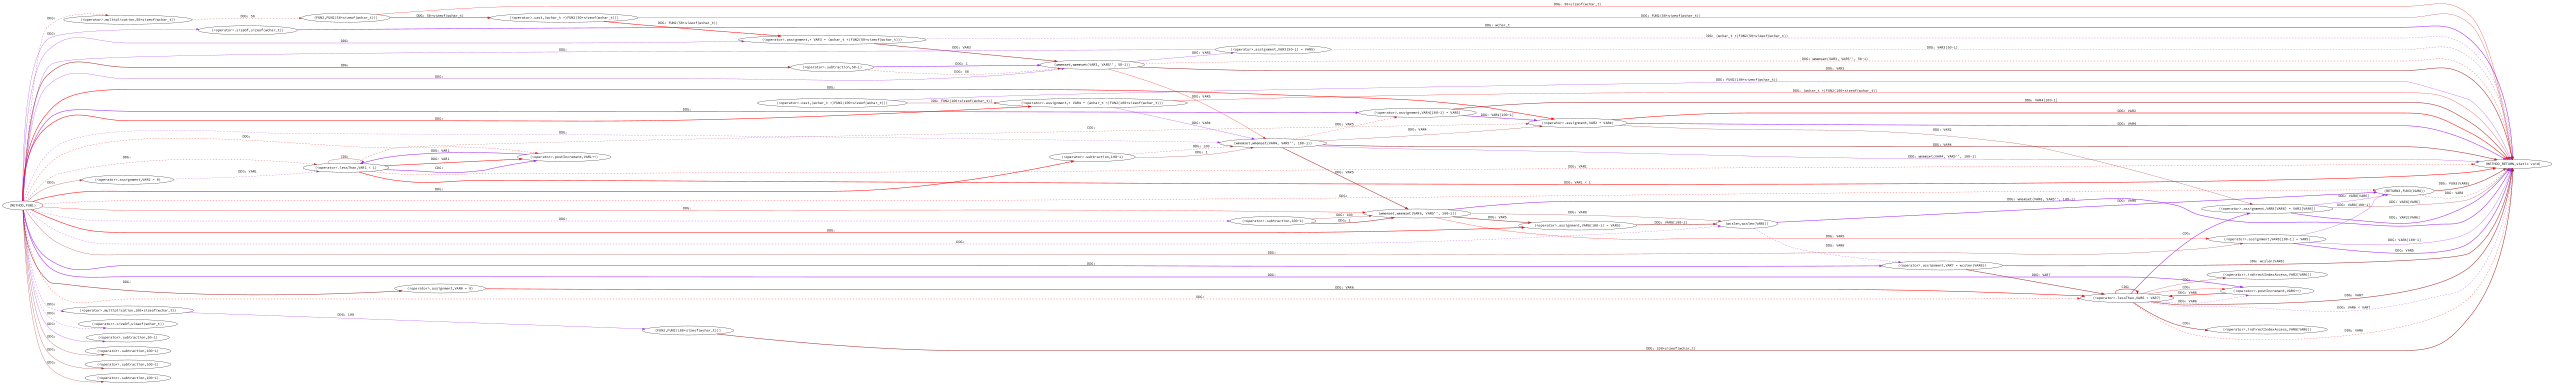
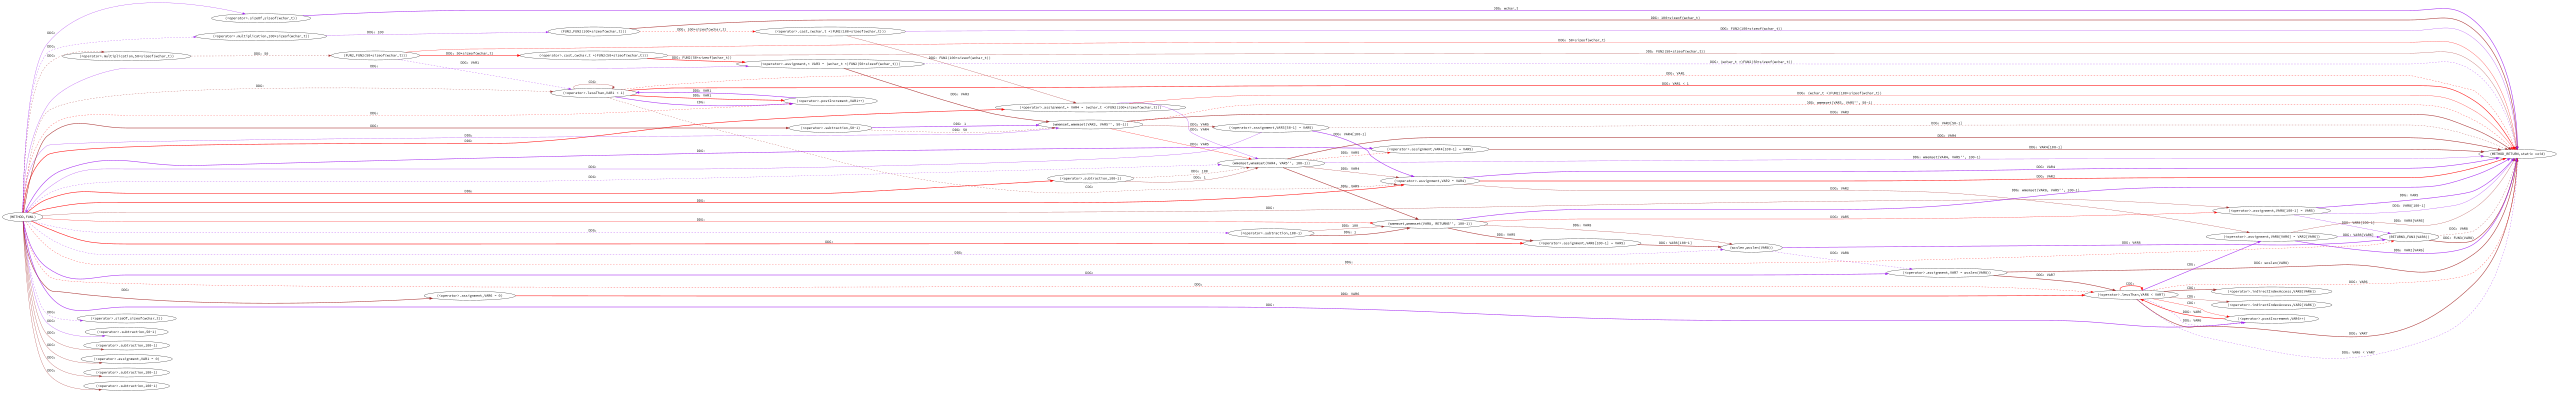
edge "(FUN2,FUN2(100*sizeof(wchar_t)))" -> "(<operator>.cast,(wchar_t *)FUN2(100*sizeof(wchar_t)))": added, label "DDG: 100*sizeof(wchar_t)"
edge "(wmemset,wmemset(VAR3, VAR5'', 50-1))" -> "(<operator>.assignment,VAR3[50-1] = VAR5)": color purple -> brown
edge "(<operator>.assignment,VAR4[100-1] = VAR5)" -> "(<operator>.assignment,VAR2 = VAR4)": now "(<operator>.assignment,VAR3[50-1] = VAR5)" -> "(<operator>.assignment,VAR2 = VAR4)"
edge "(<operator>.assignment,VAR1 = 0)" -> "(<operator>.lessThan,VAR1 < 1)": now "(FUN2,FUN2(50*sizeof(wchar_t)))" -> "(<operator>.lessThan,VAR1 < 1)"
node "(wmemset,wmemset(VAR8, VAR5'', 100-1))": label "(wmemset,wmemset(VAR8, VAR5'', 100-1))" -> "(wmemset,wmemset(VAR8, RETURN5'', 100-1))"
